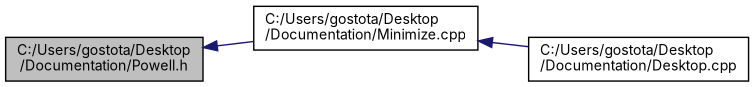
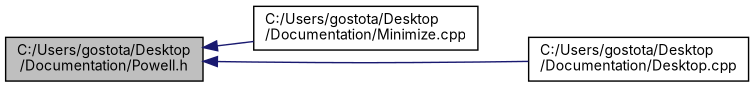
edge "C:/Users/gostota/Desktop /Documentation/Desktop.cpp" -> "C:/Users/gostota/Desktop /Documentation/Minimize.cpp": now "C:/Users/gostota/Desktop /Documentation/Desktop.cpp" -> "C:/Users/gostota/Desktop /Documentation/Powell.h"
